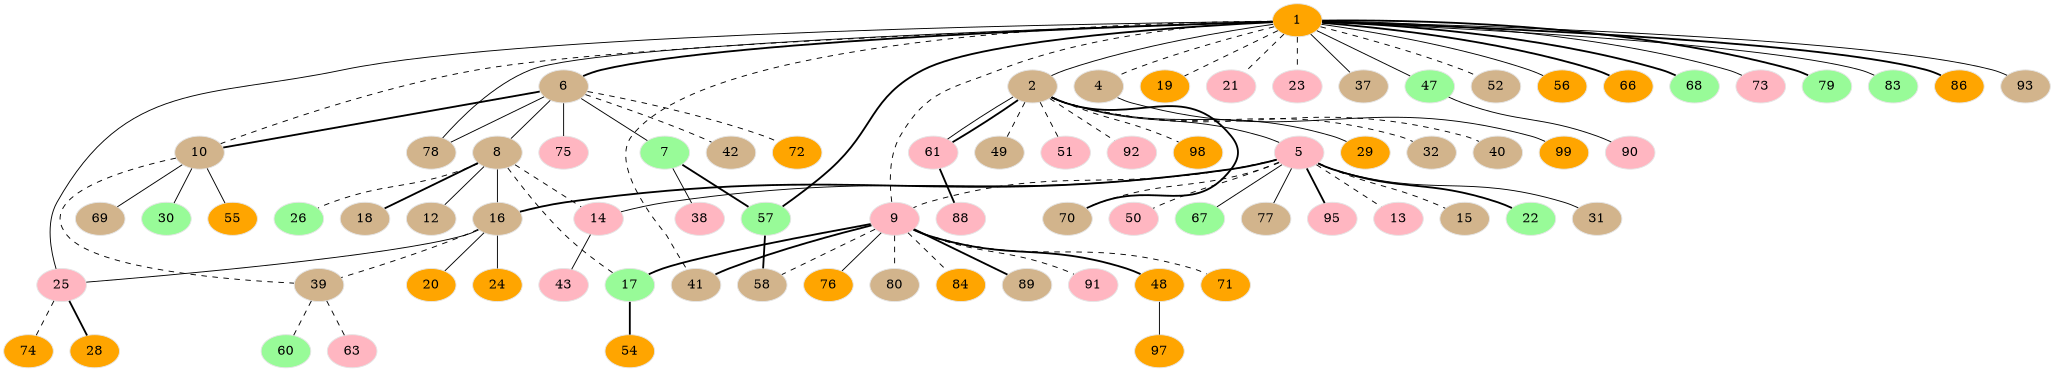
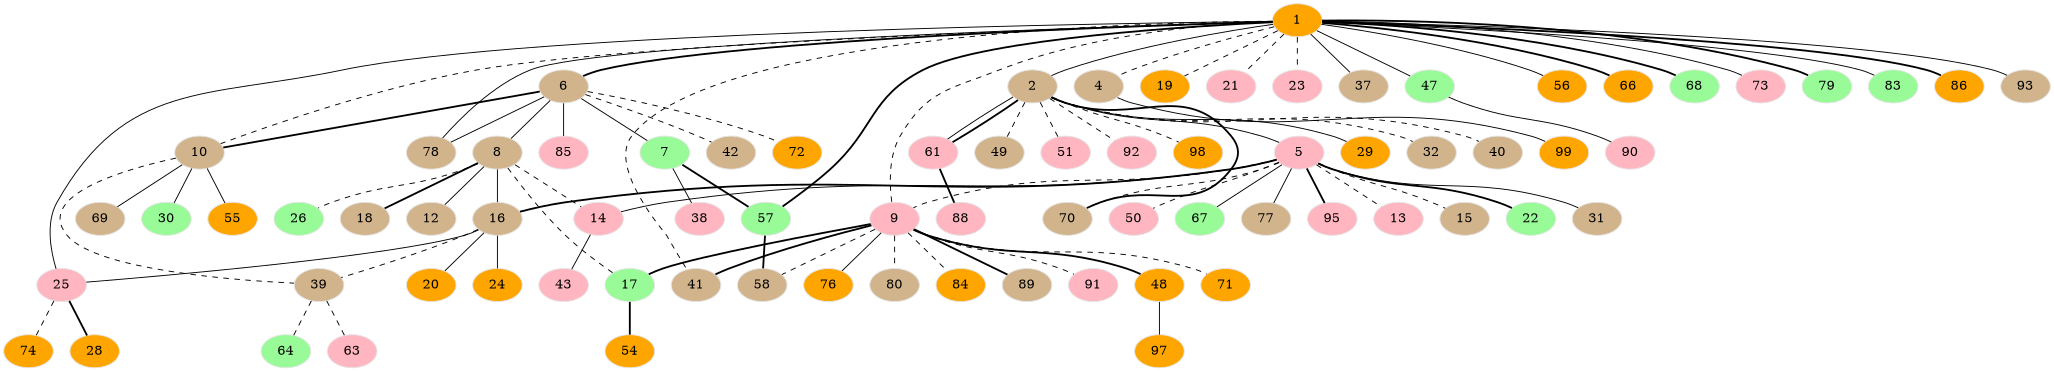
node "52": removed
node "75": label "75" -> "85"
node "60": label "60" -> "64"
